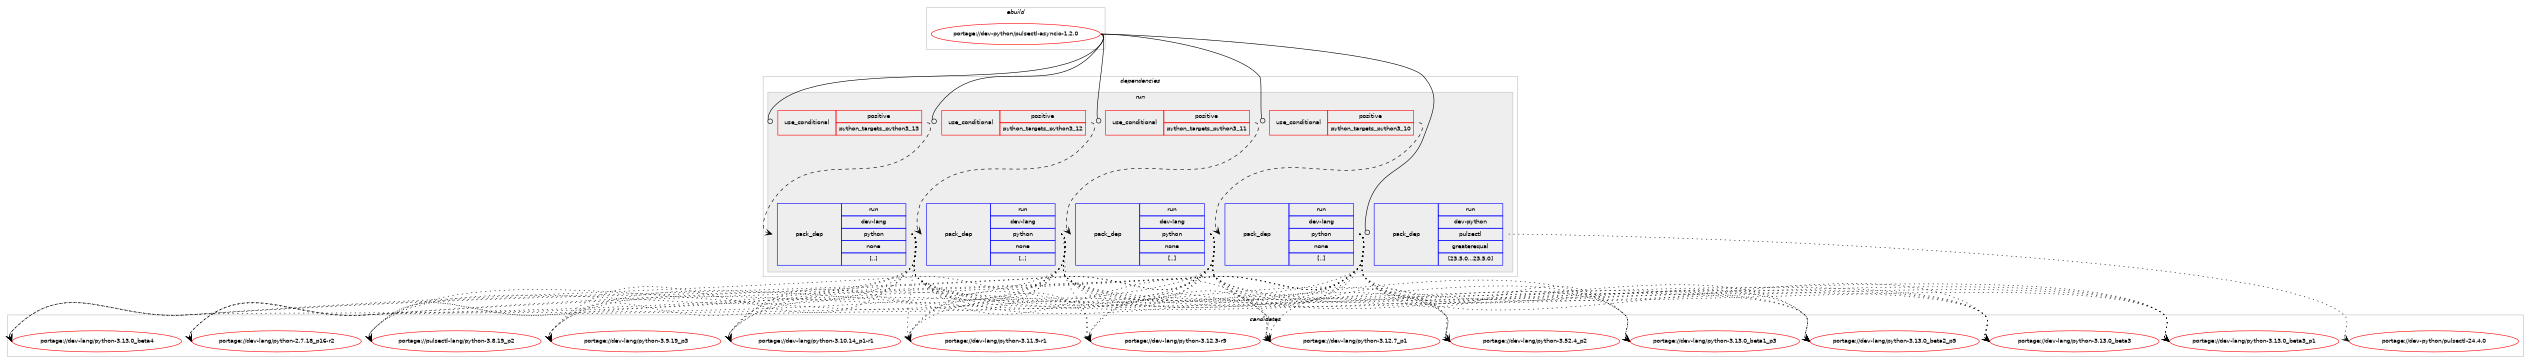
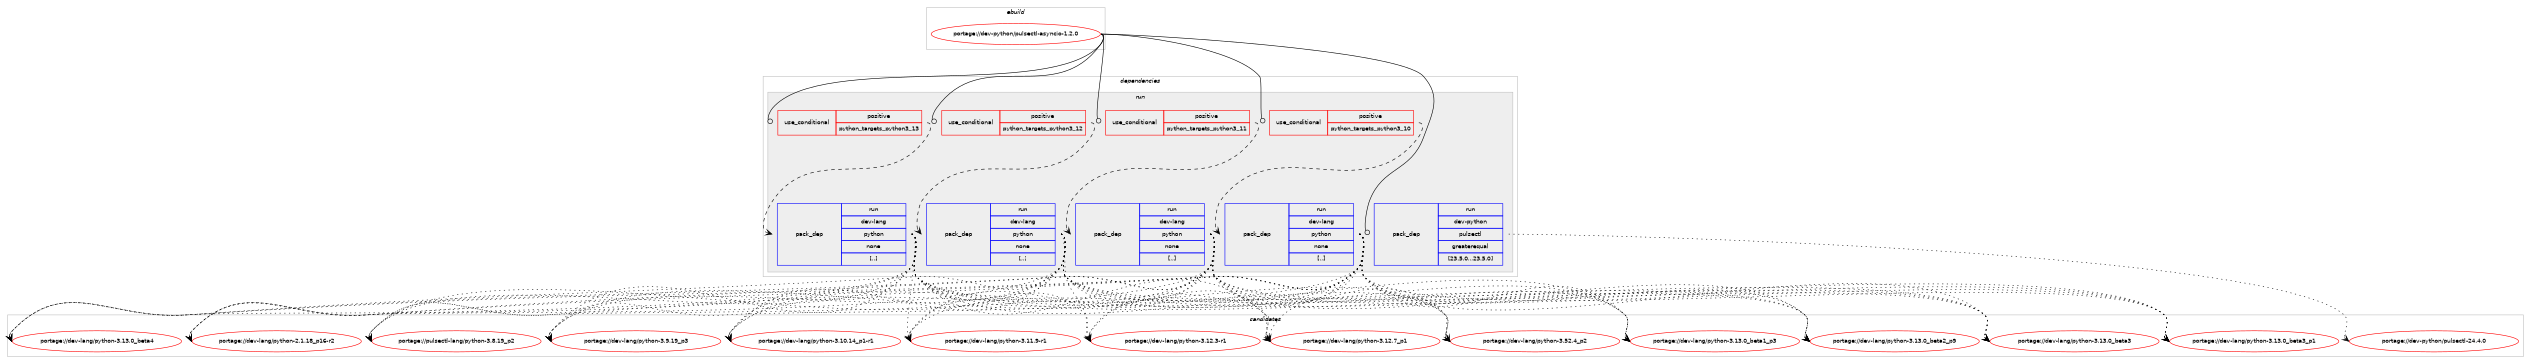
node "portage://dev-lang/python-2.7.18_p16-r2": label "portage://dev-lang/python-2.7.18_p16-r2" -> "portage://dev-lang/python-2.1.18_p16-r2"
node "portage://dev-lang/python-3.12.3-r9": label "portage://dev-lang/python-3.12.3-r9" -> "portage://dev-lang/python-3.12.3-r1"
